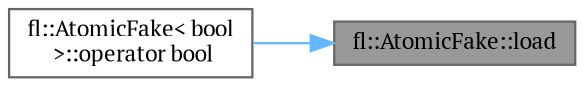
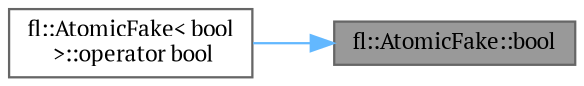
node "fl::AtomicFake::load": label "fl::AtomicFake::load" -> "fl::AtomicFake::bool"
